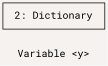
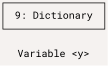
node "2: Dictionary": label "2: Dictionary" -> "9: Dictionary"
